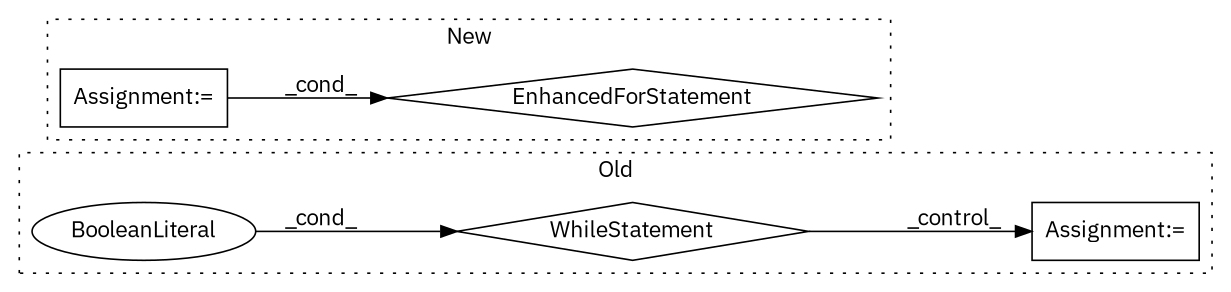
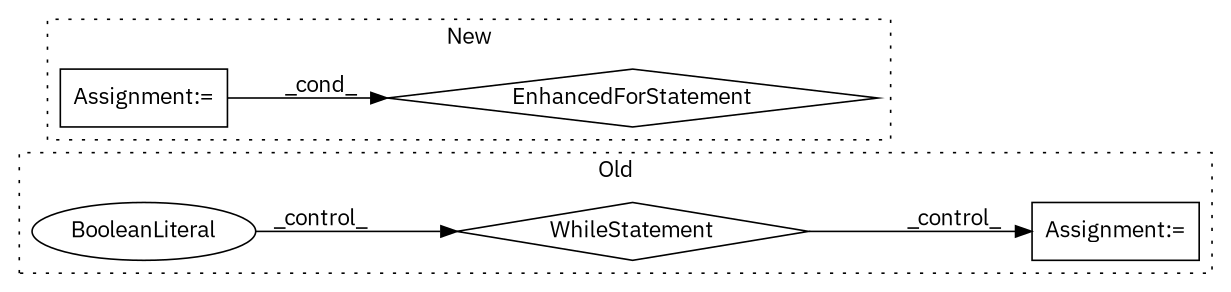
edge "BooleanLiteral" -> "WhileStatement": label "_cond_" -> "_control_"
